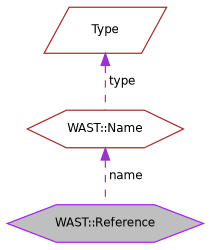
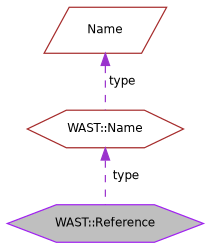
node "Type": label "Type" -> "Name"
edge "WAST::Reference" -> "WAST::Name": label " name" -> " type"
